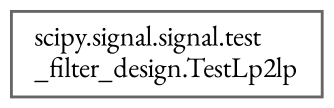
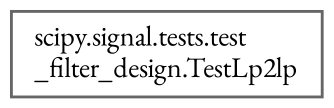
node "scipy.signal.signal.test _filter_design.TestLp2lp": label "scipy.signal.signal.test _filter_design.TestLp2lp" -> "scipy.signal.tests.test _filter_design.TestLp2lp"
